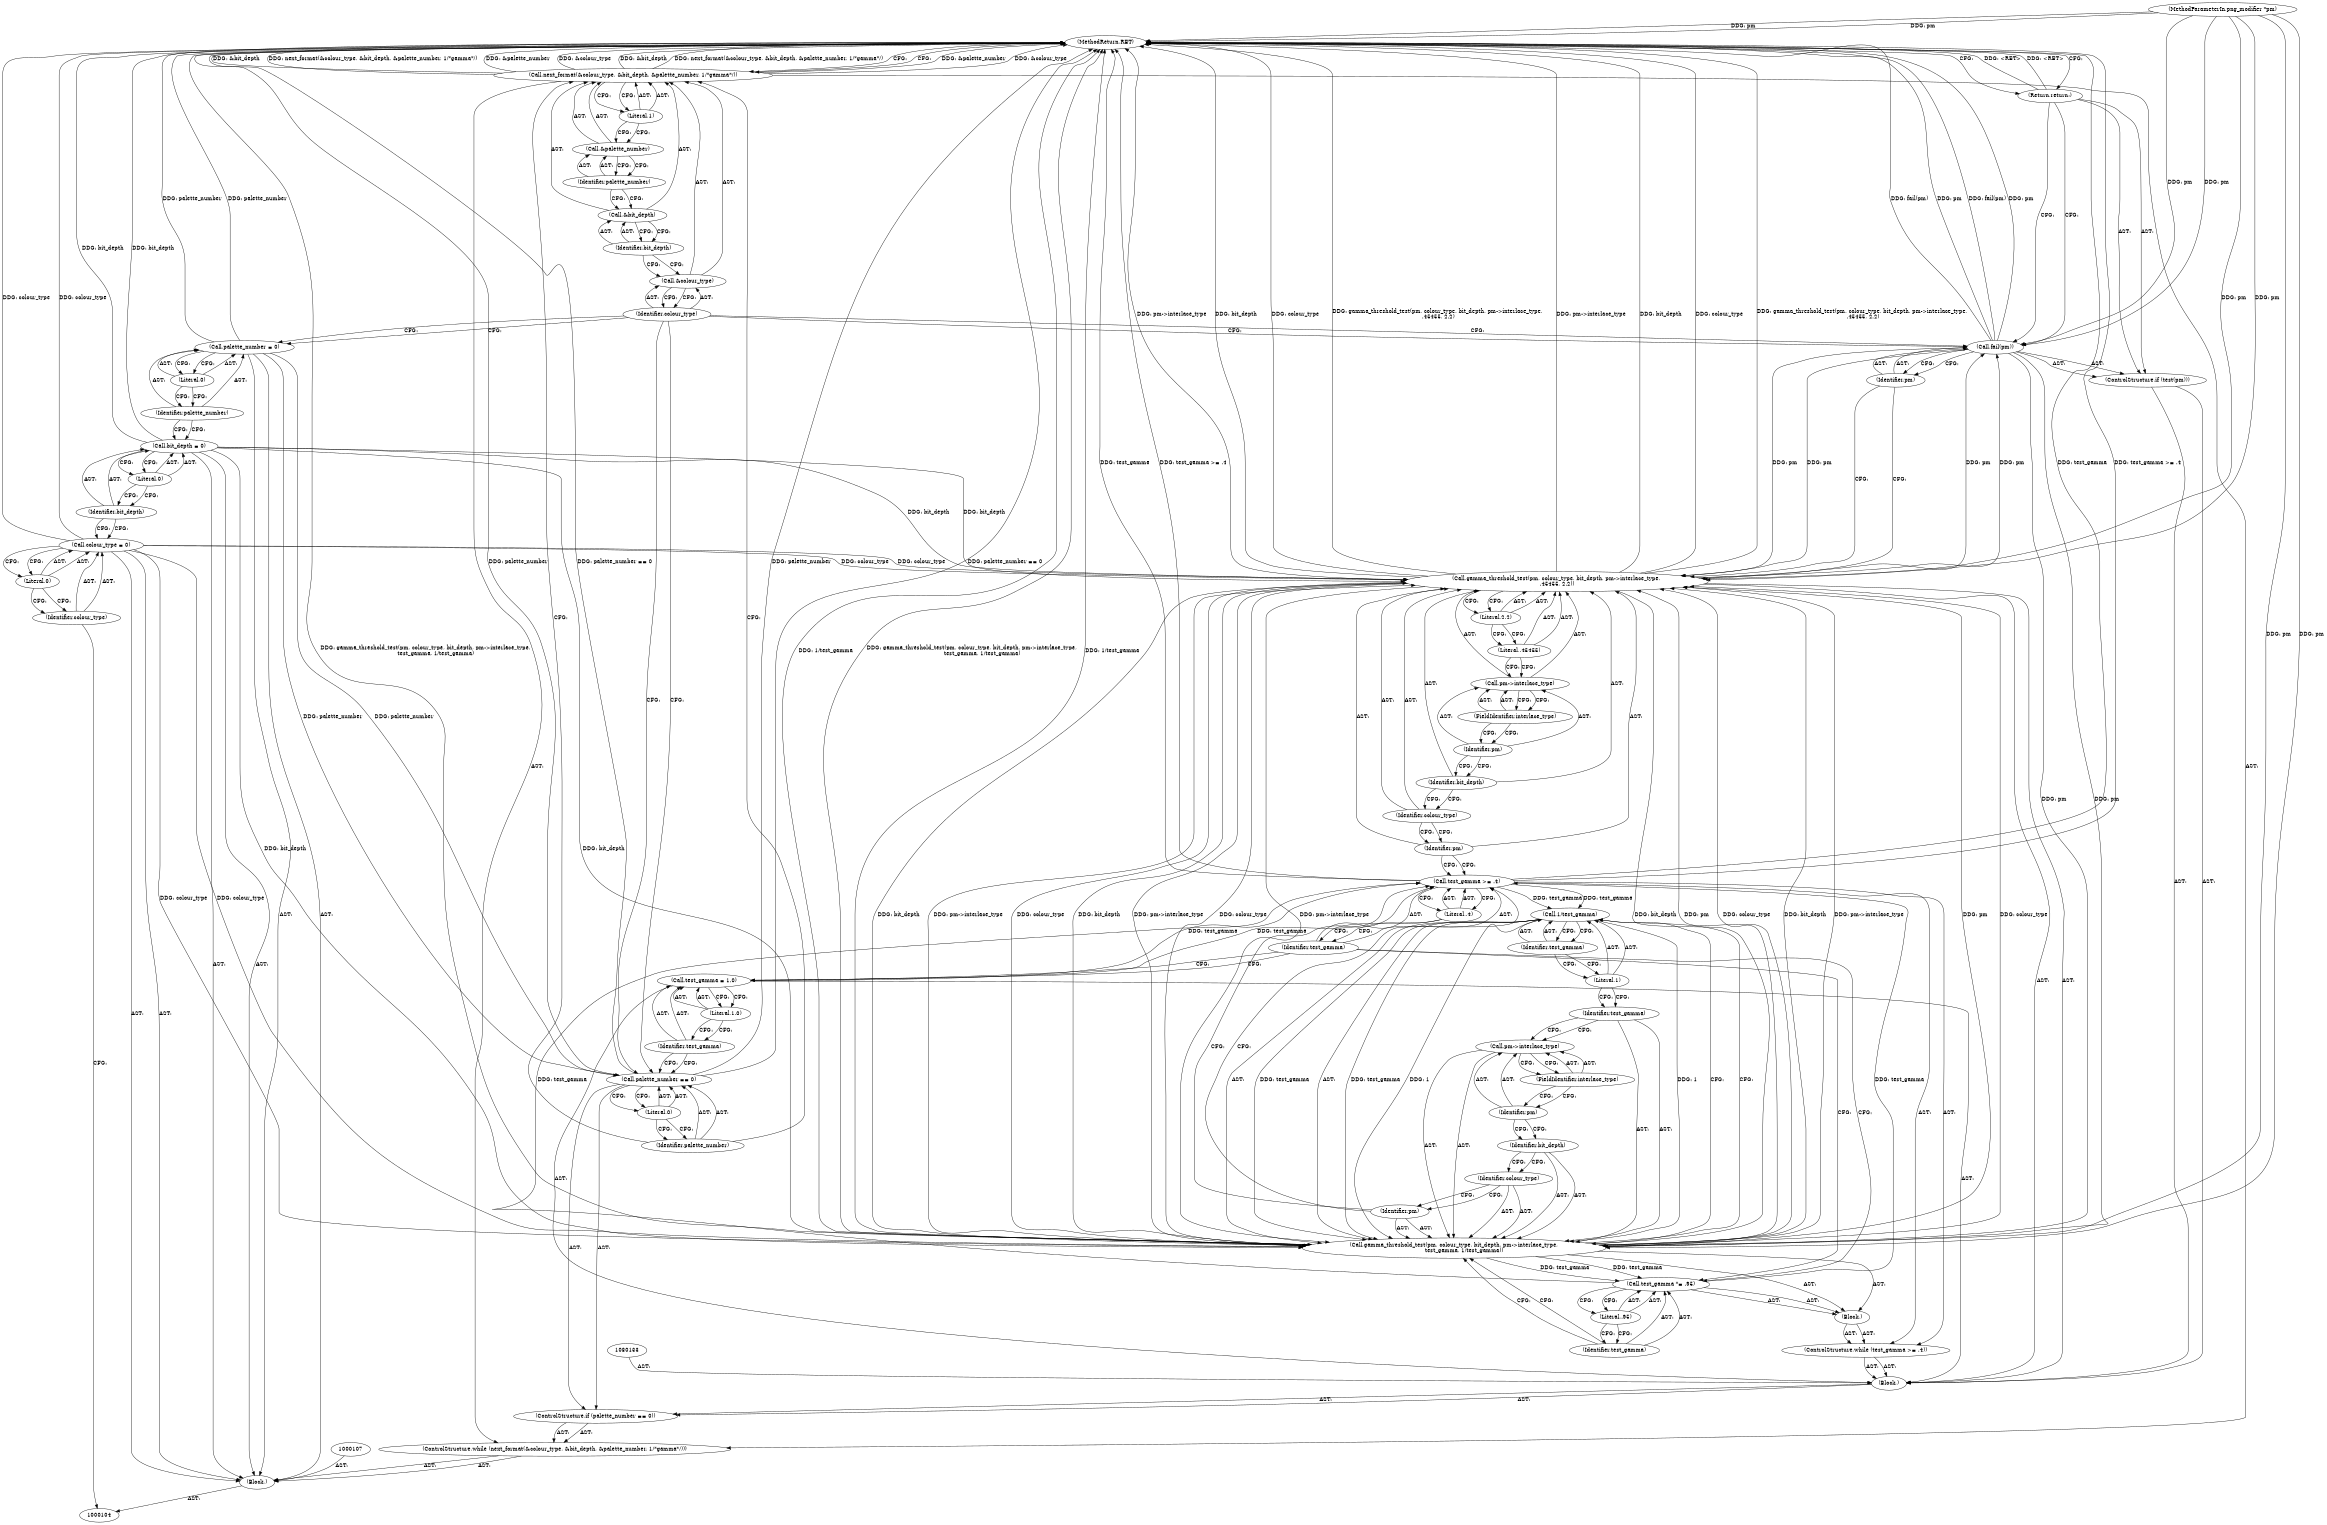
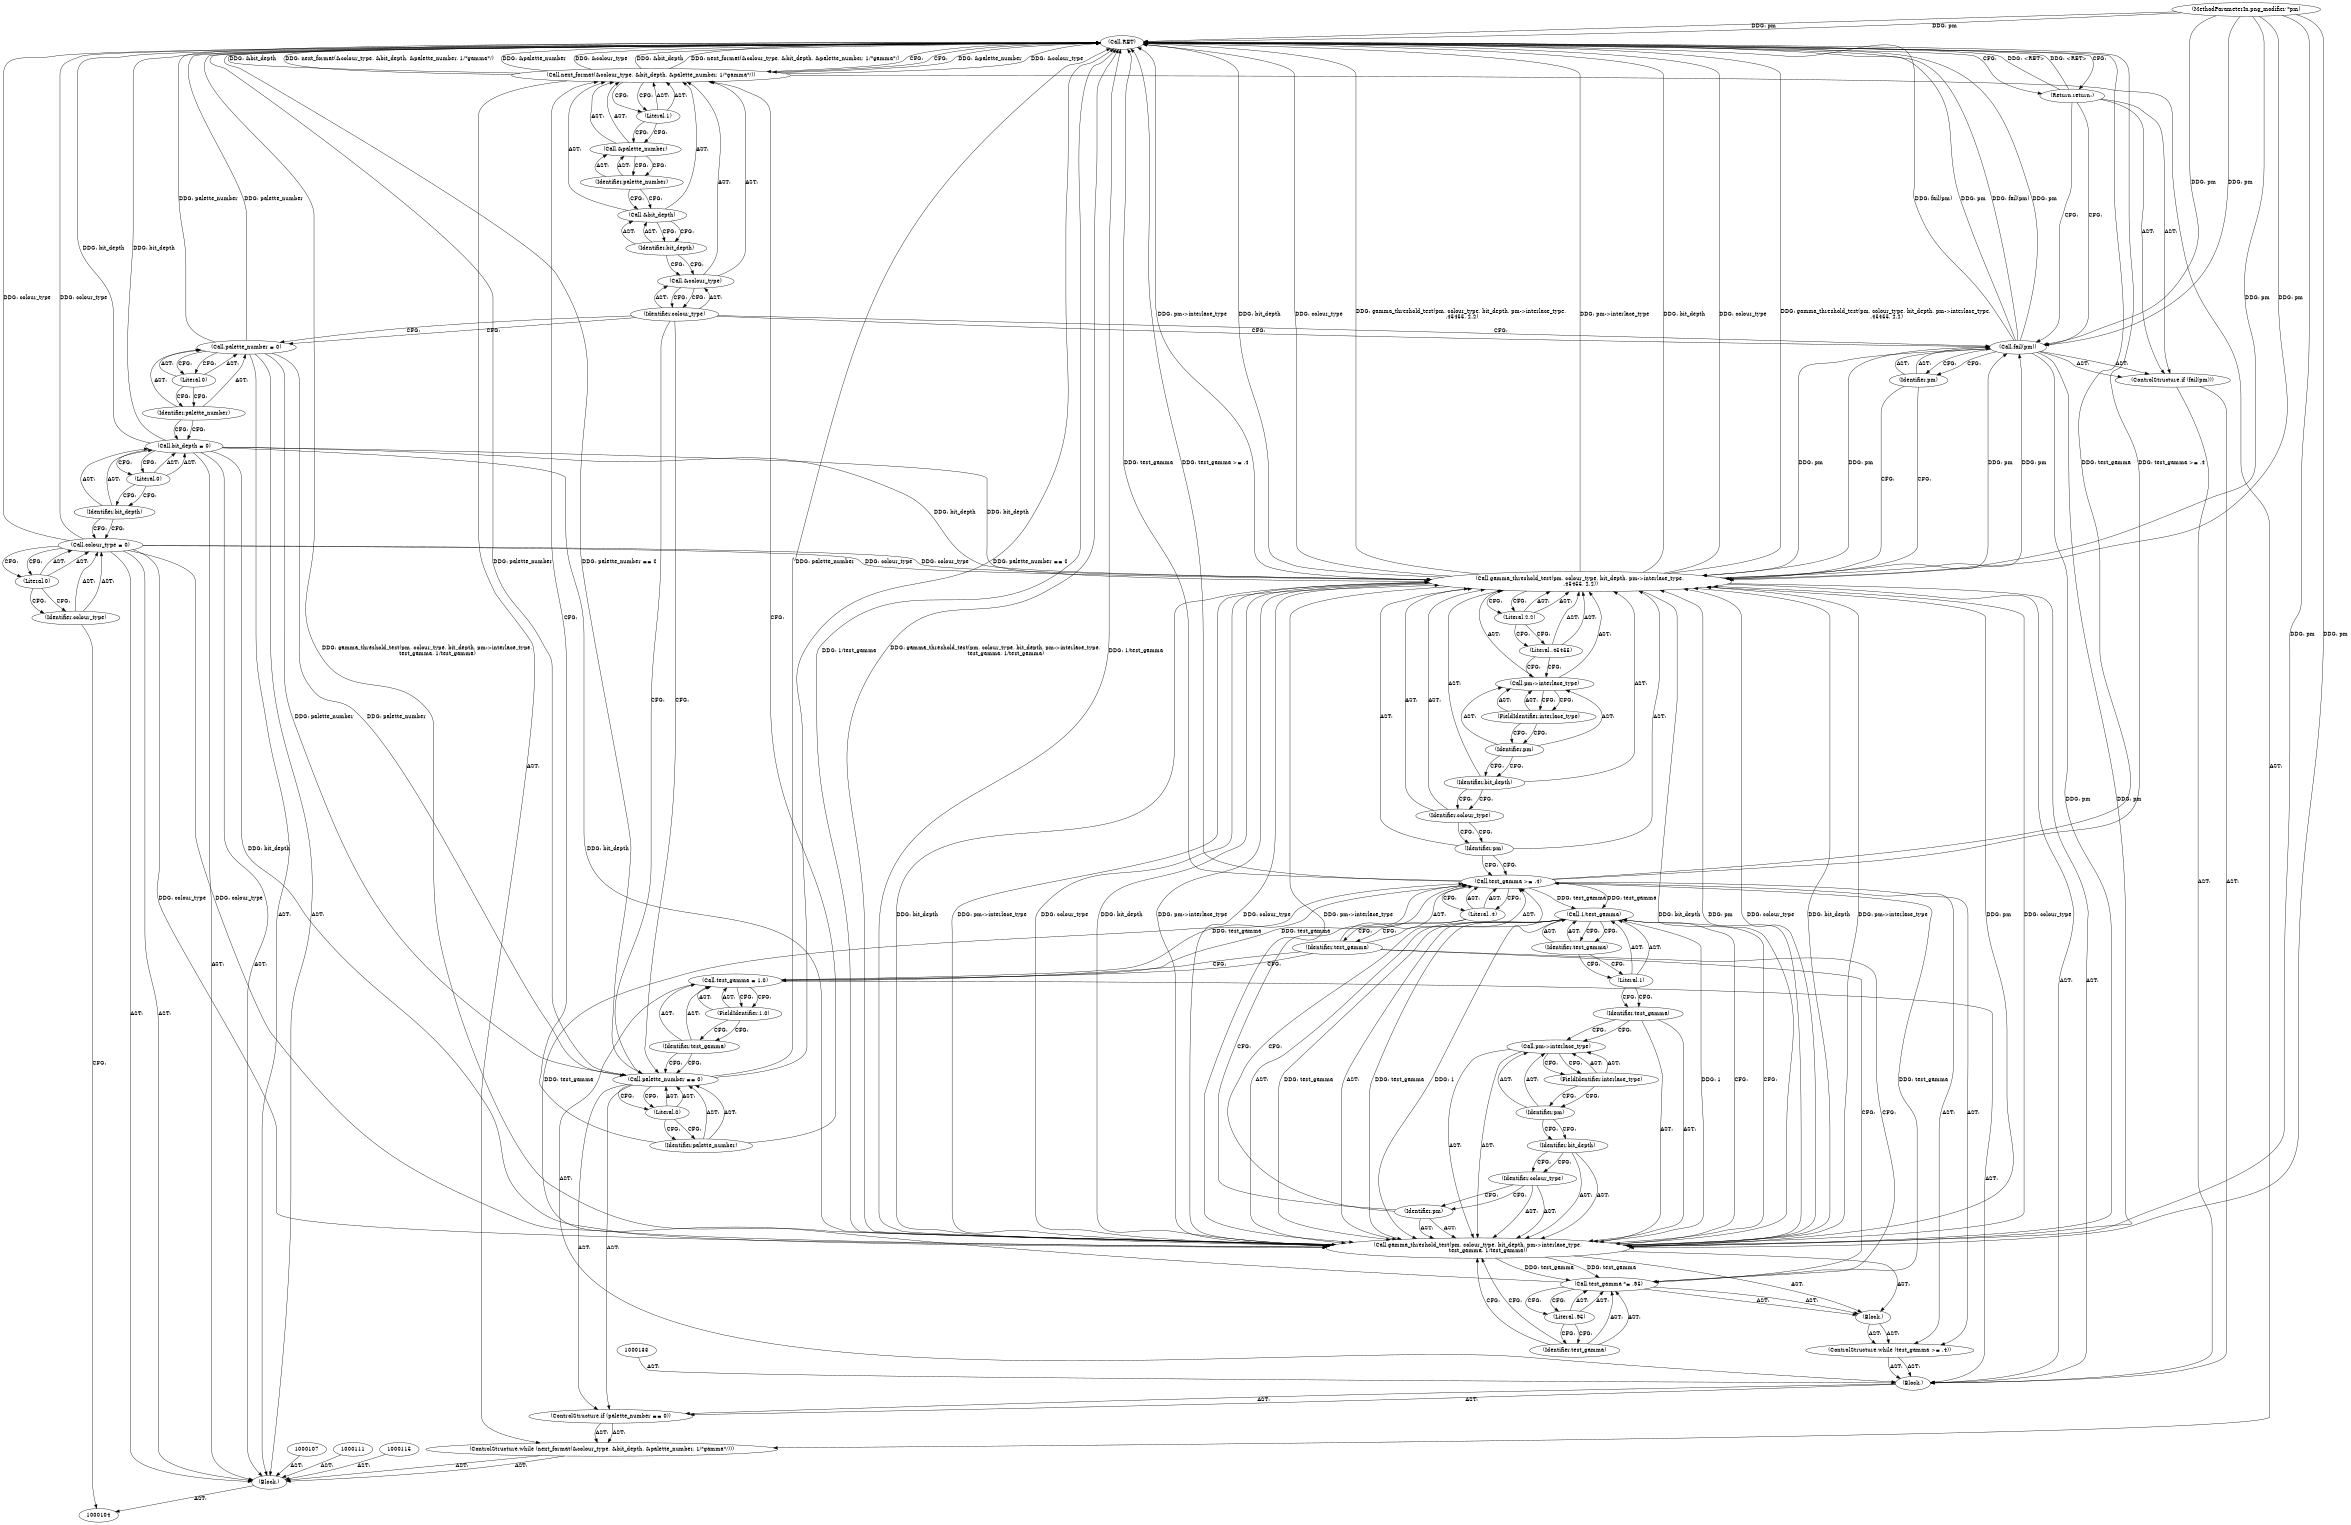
node "(MethodReturn,RET)": label "(MethodReturn,RET)" -> "(Call,RET)"
node "(ControlStructure,if (test(pm)))": label "(ControlStructure,if (test(pm)))" -> "(ControlStructure,if (fail(pm)))"
node "(Literal,1.0)": label "(Literal,1.0)" -> "(FieldIdentifier,1.0)"
node "1080133": label "1080133" -> "1000133"
node "1000111": added
node "1000115": added
